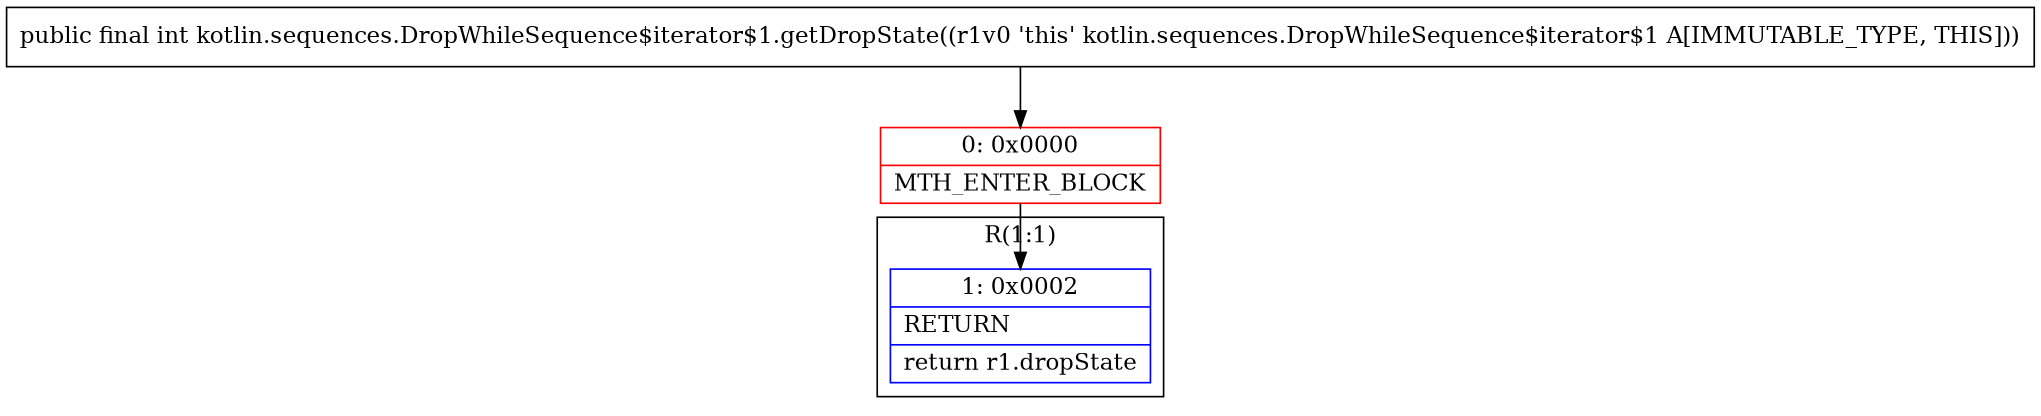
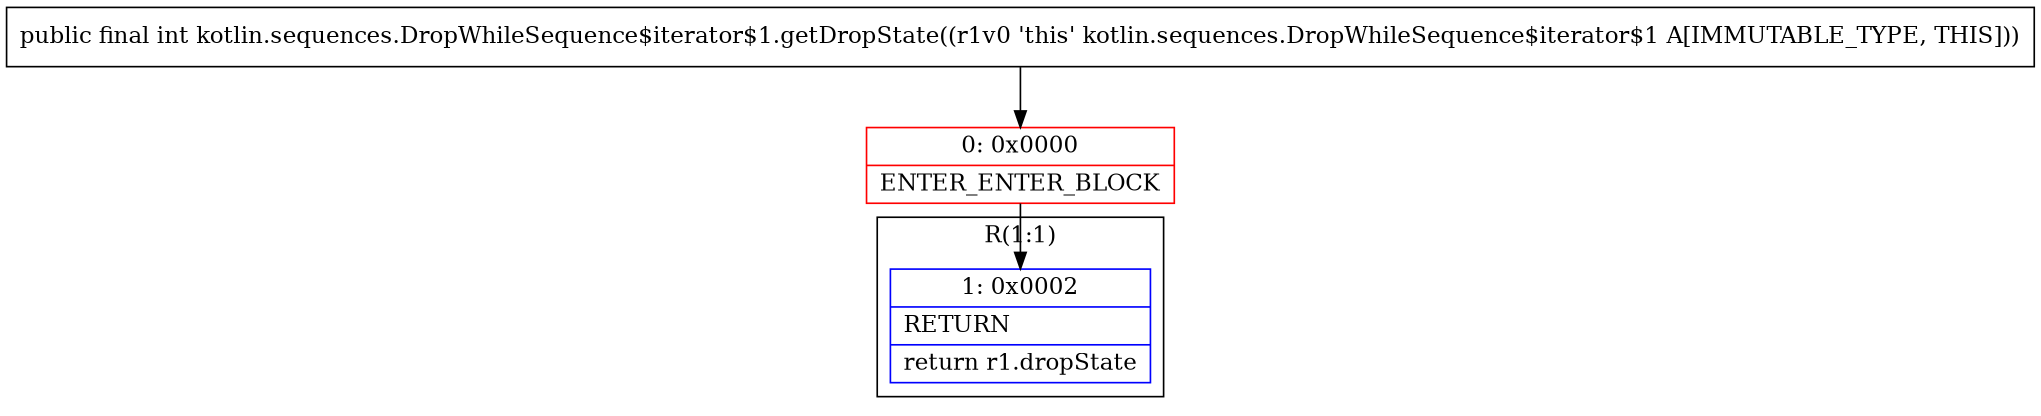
node "0: 0x0000": text "MTH_ENTER_BLOCK" -> "ENTER_ENTER_BLOCK"
